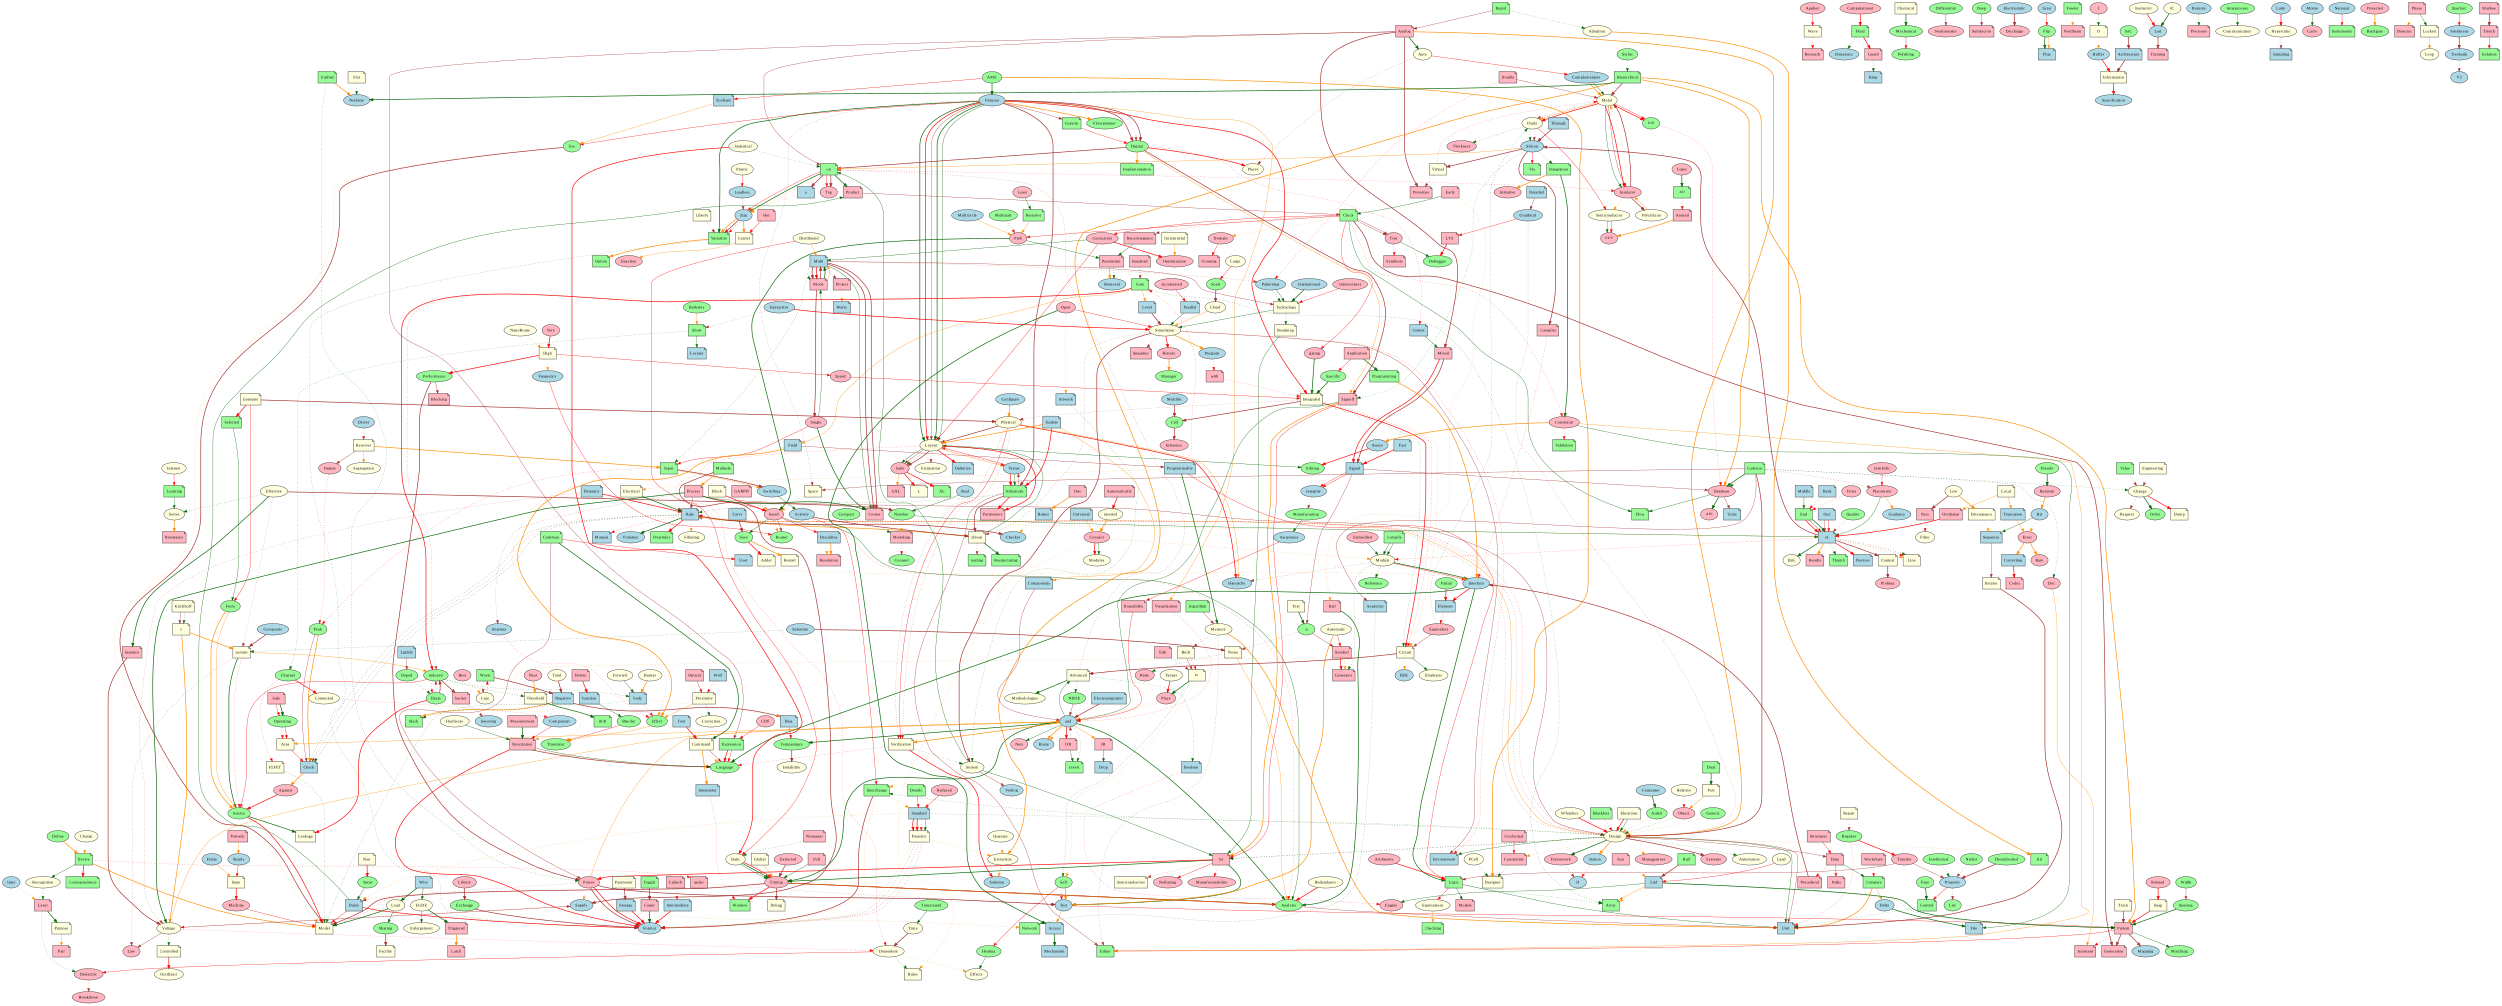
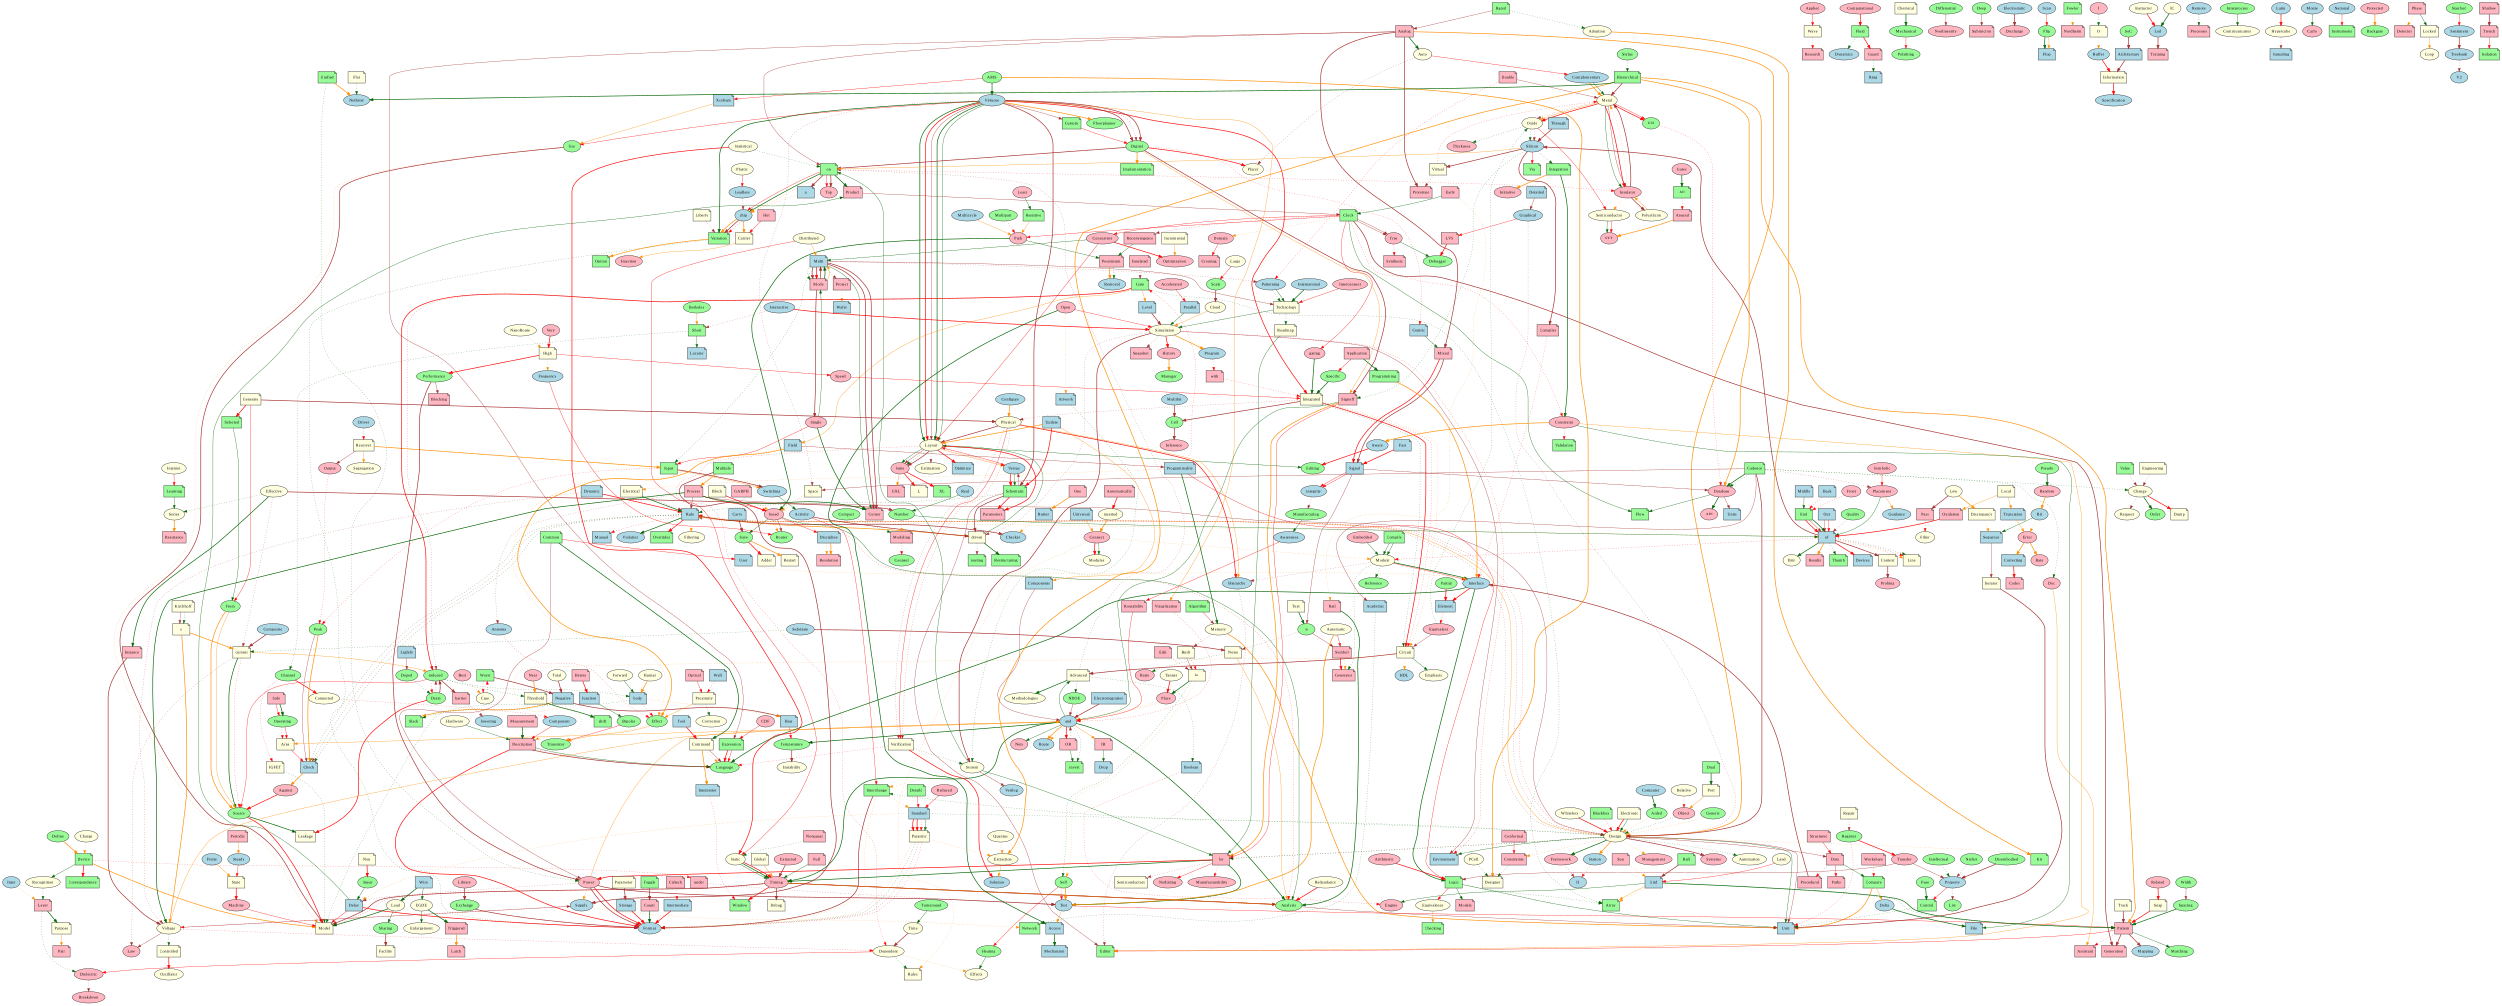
edge "and" -> "Verification": removed
edge "Memory" -> "Editor": now "Hierarchy" -> "Editor"
